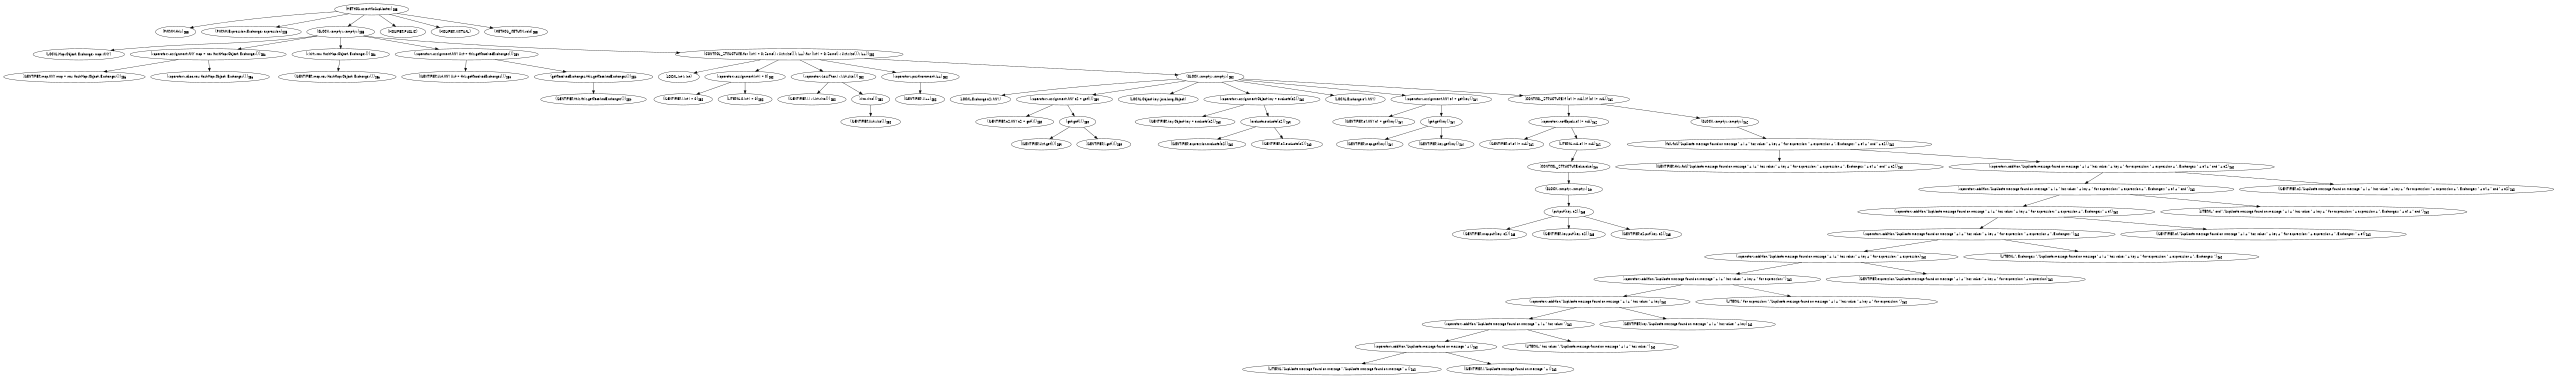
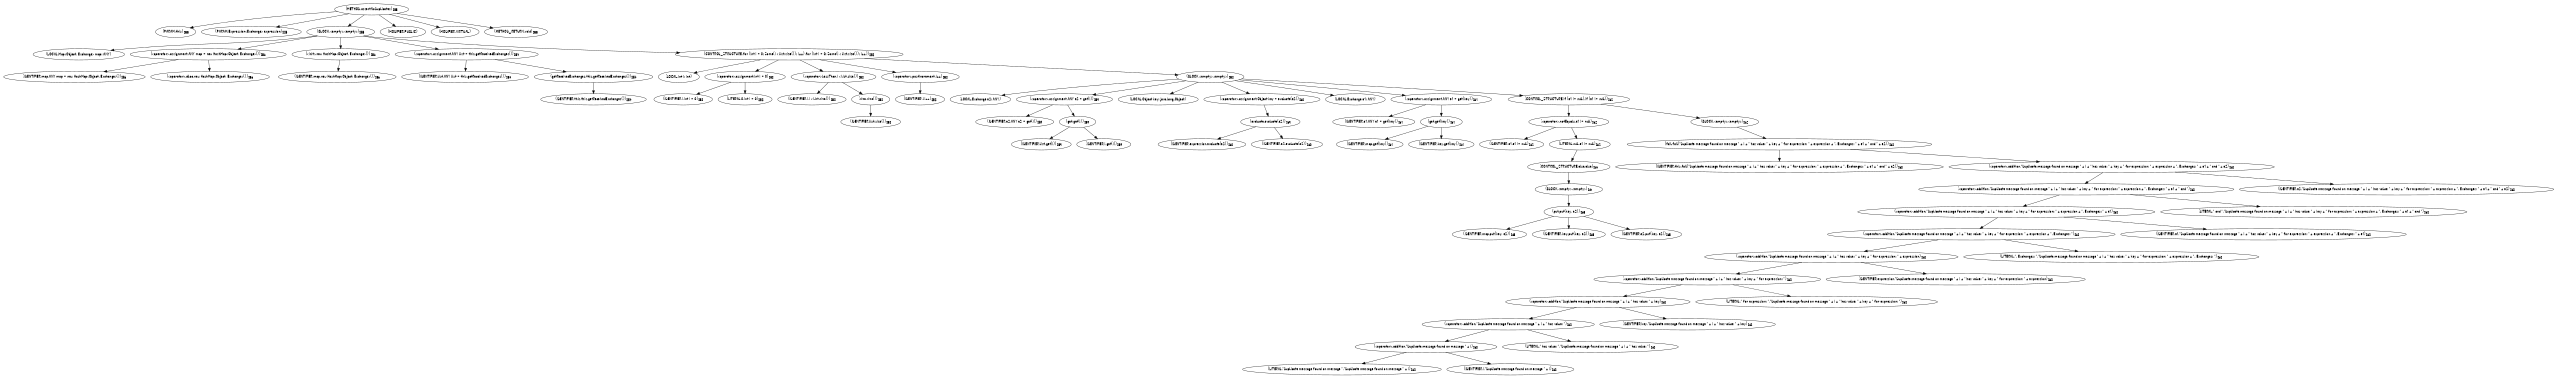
node "(IDENTIFIER,key,Object key = evaluate(e2))": removed
